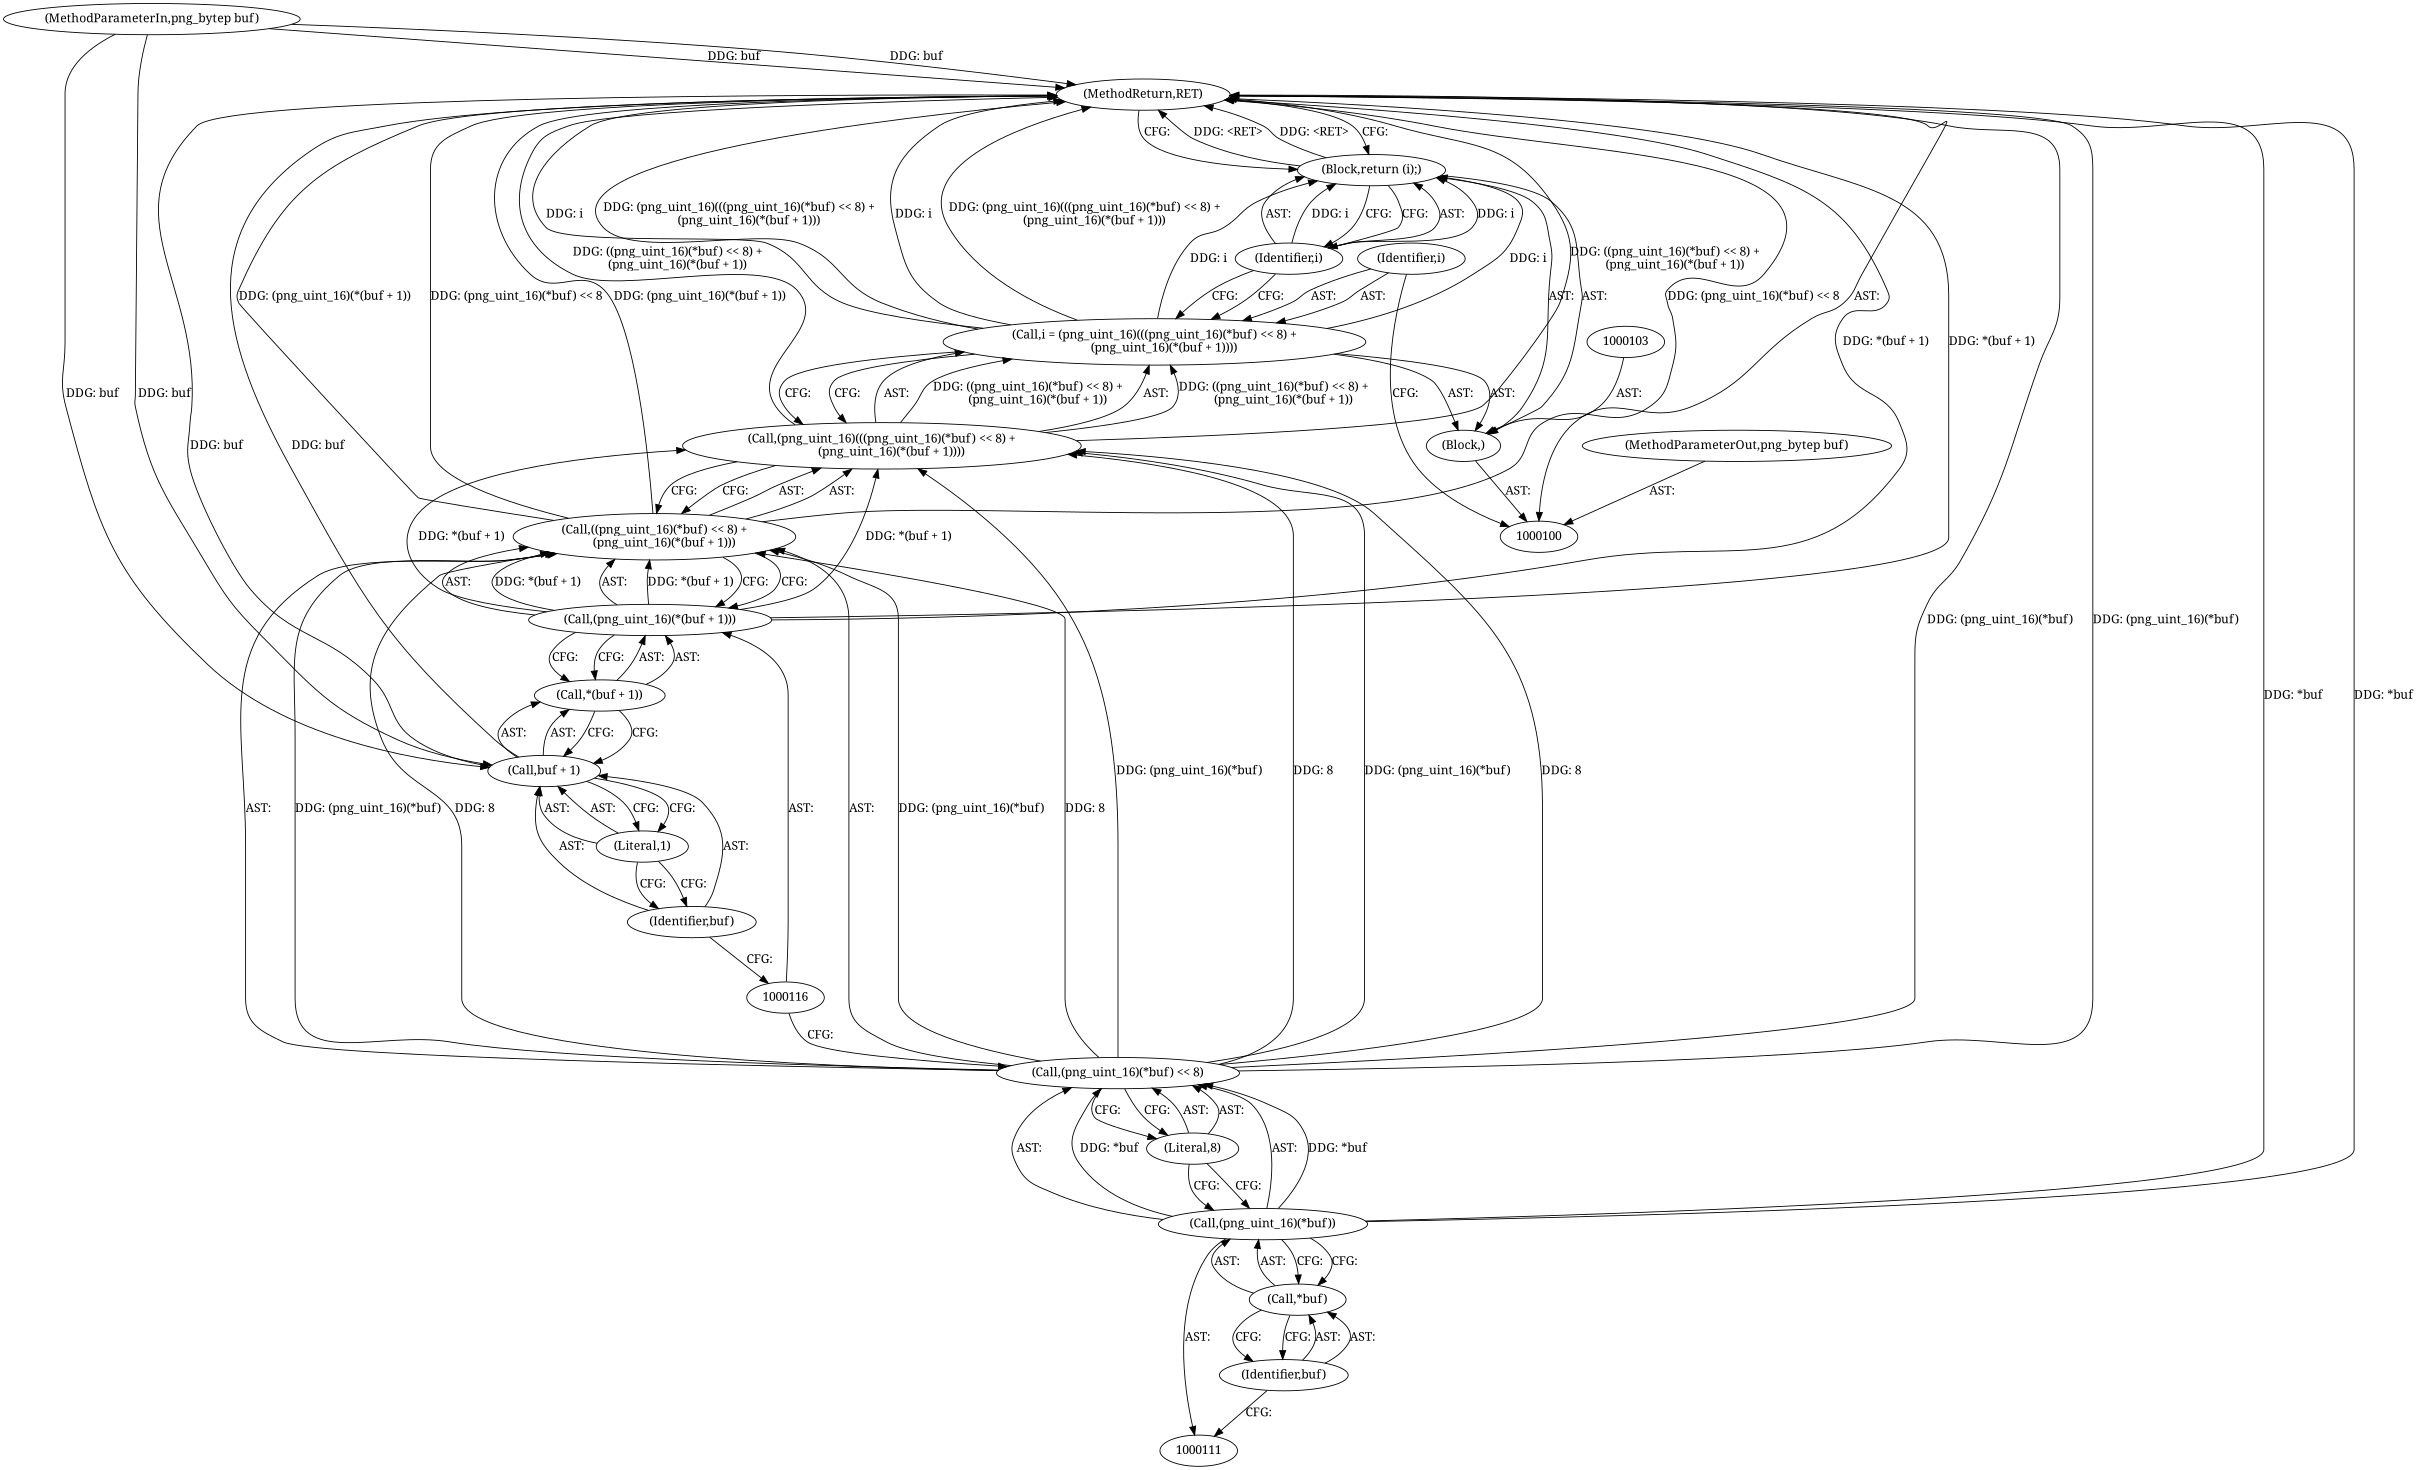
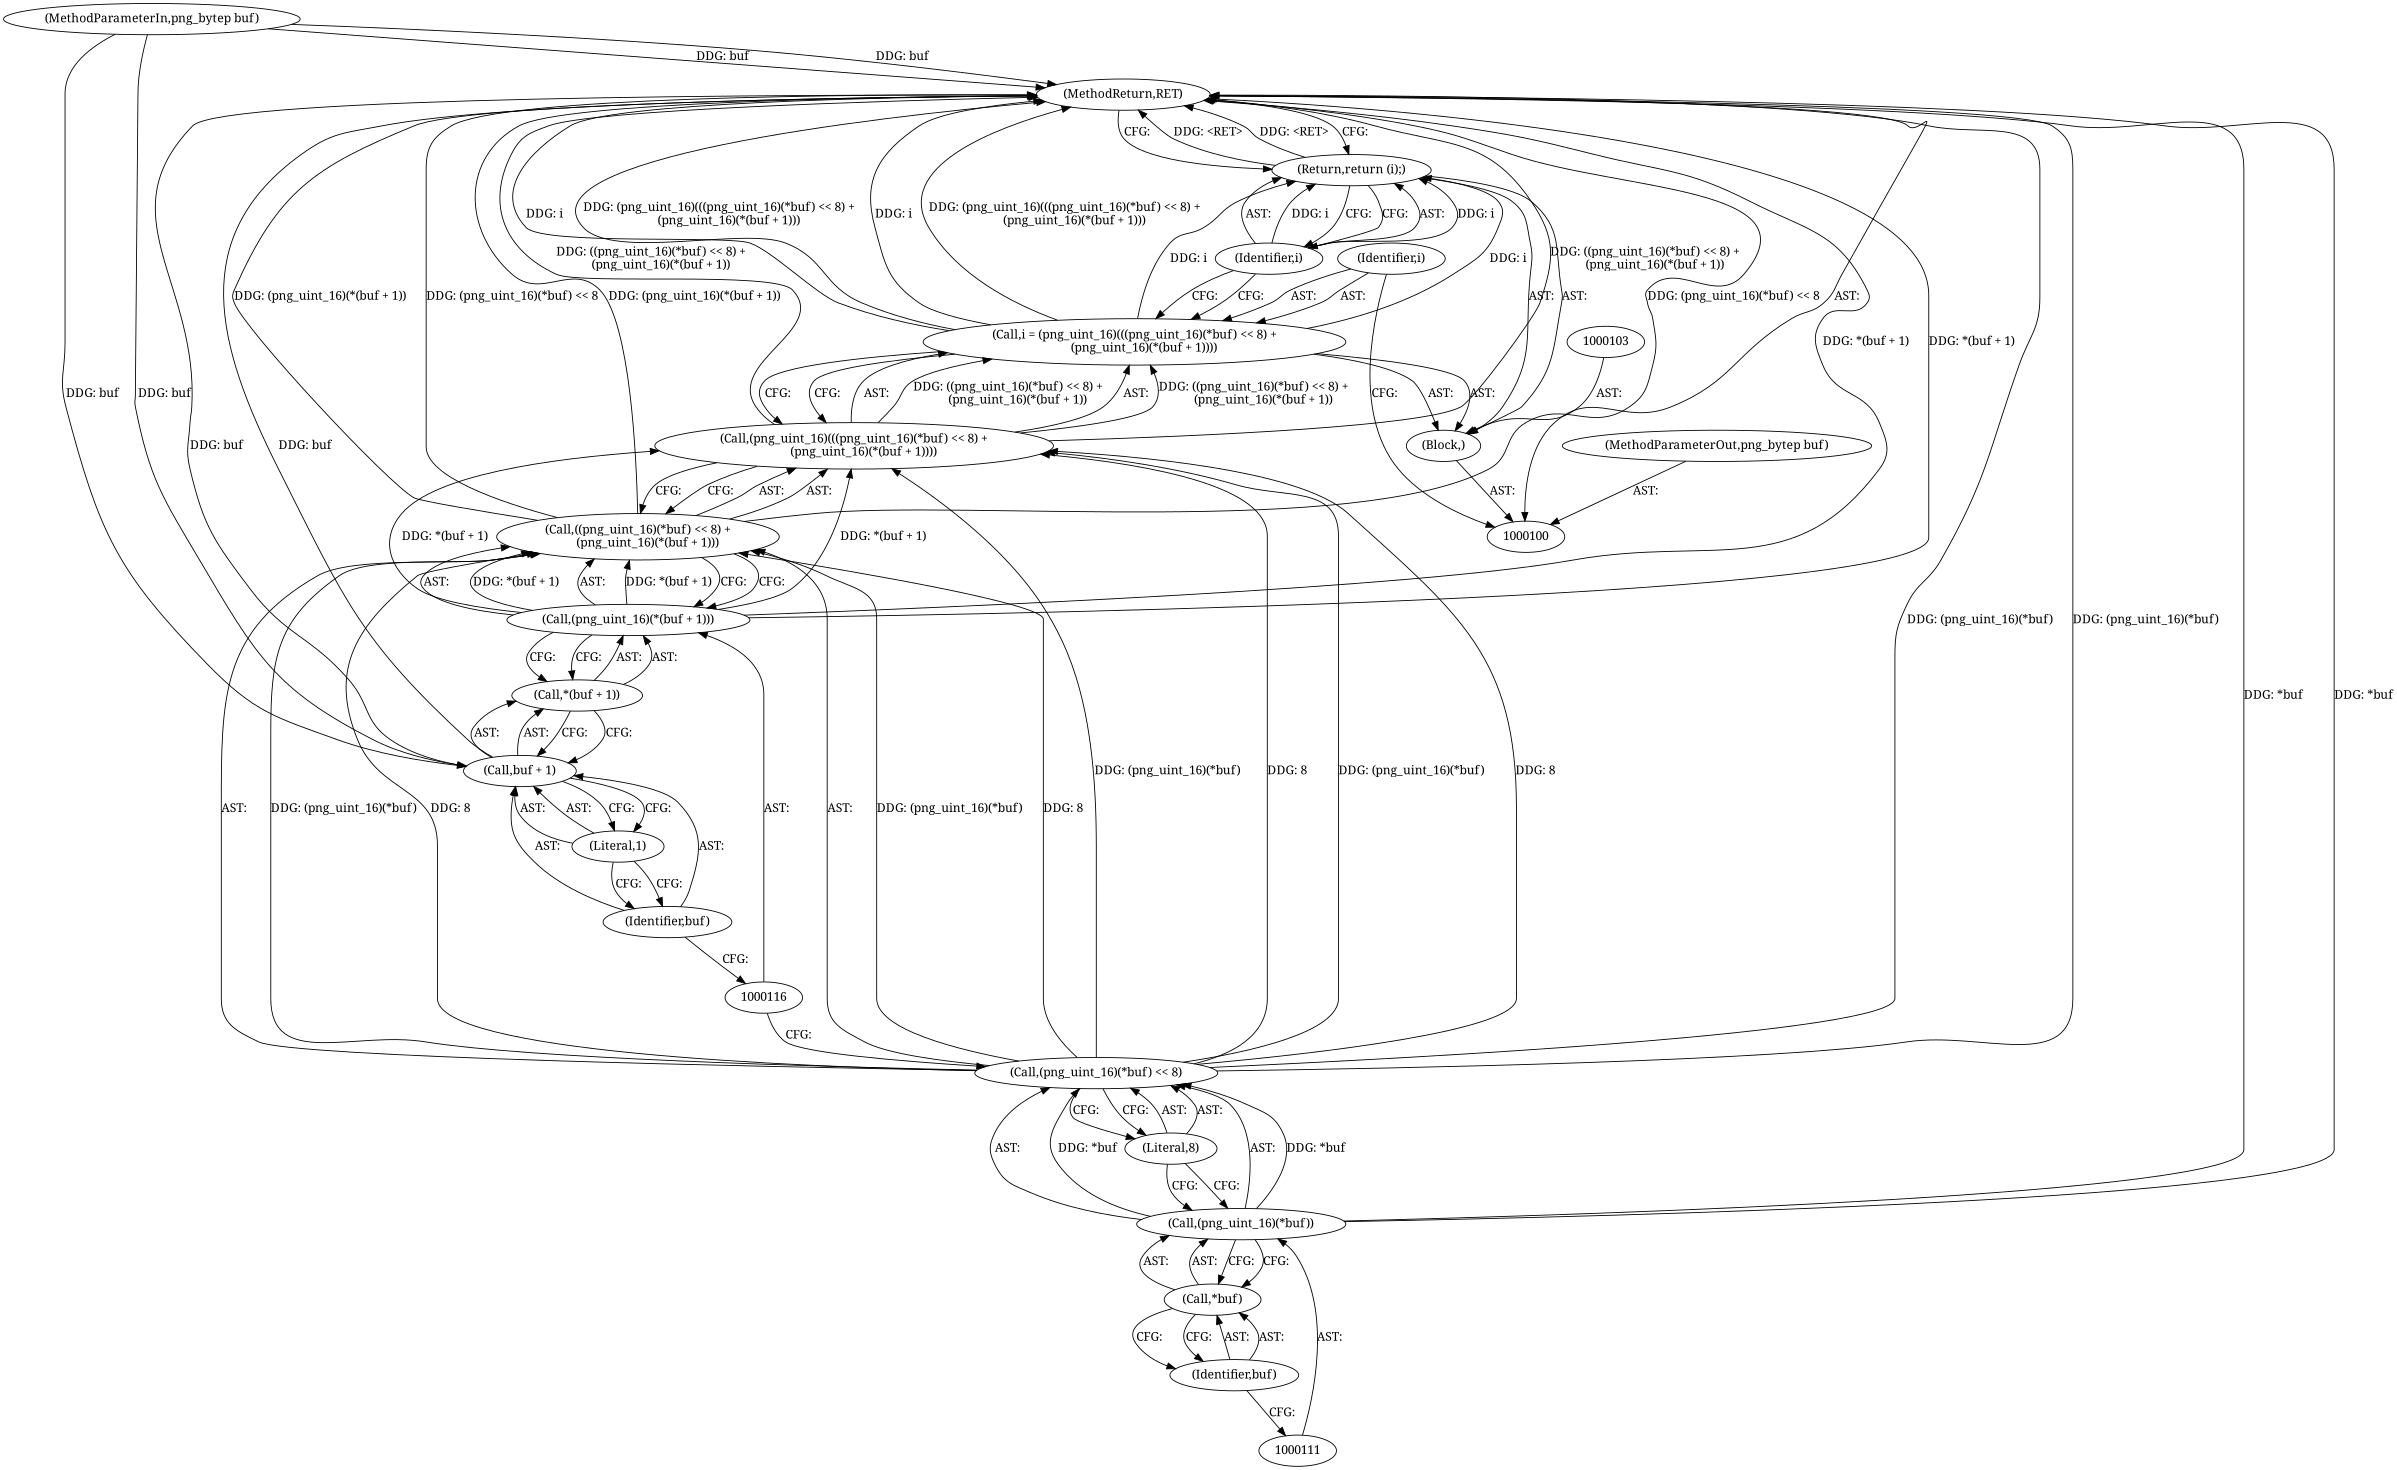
node "(Block,return (i);)": label "(Block,return (i);)" -> "(Return,return (i);)"
edge "(Call,(png_uint_16)(*buf))" -> "1000111": reversed
